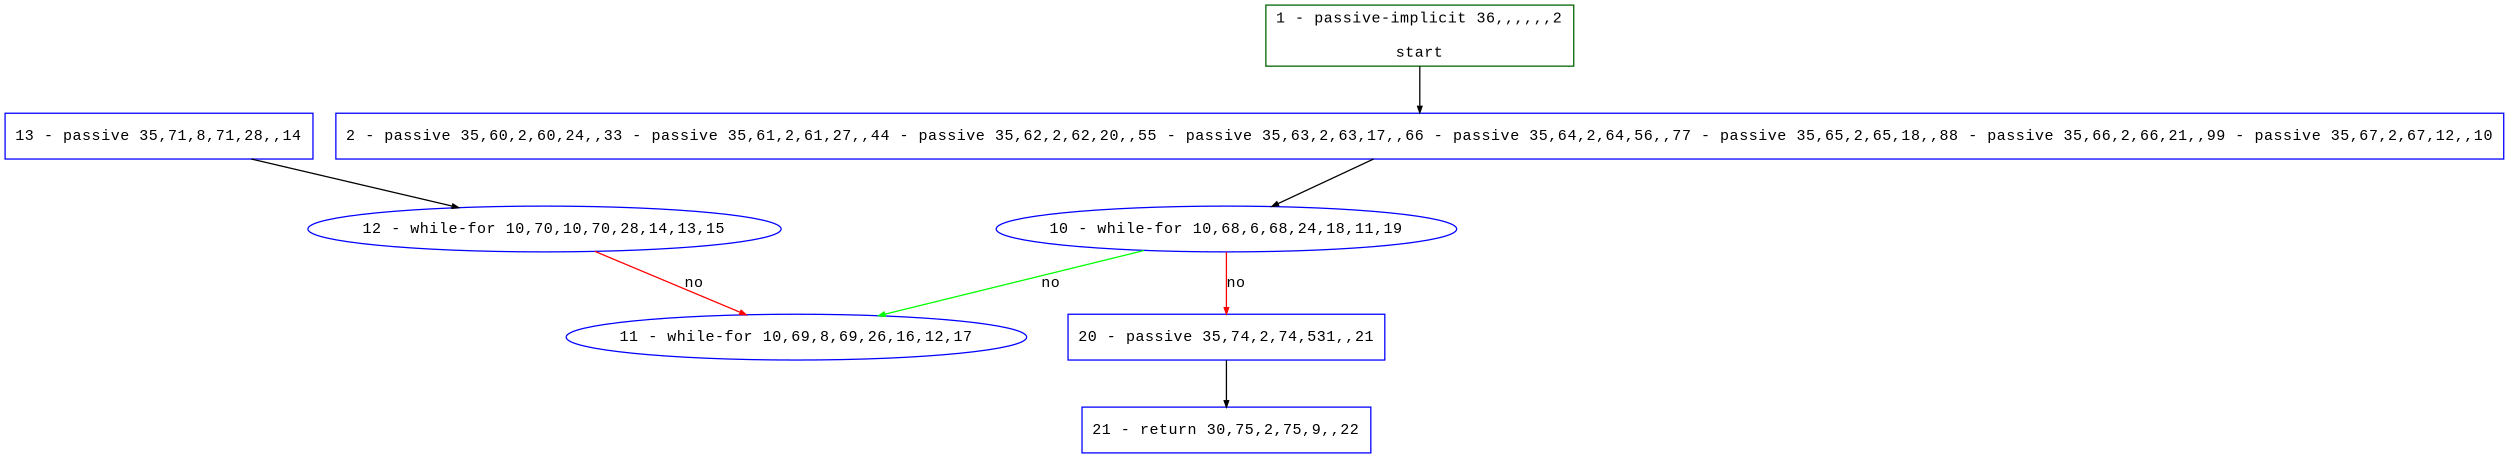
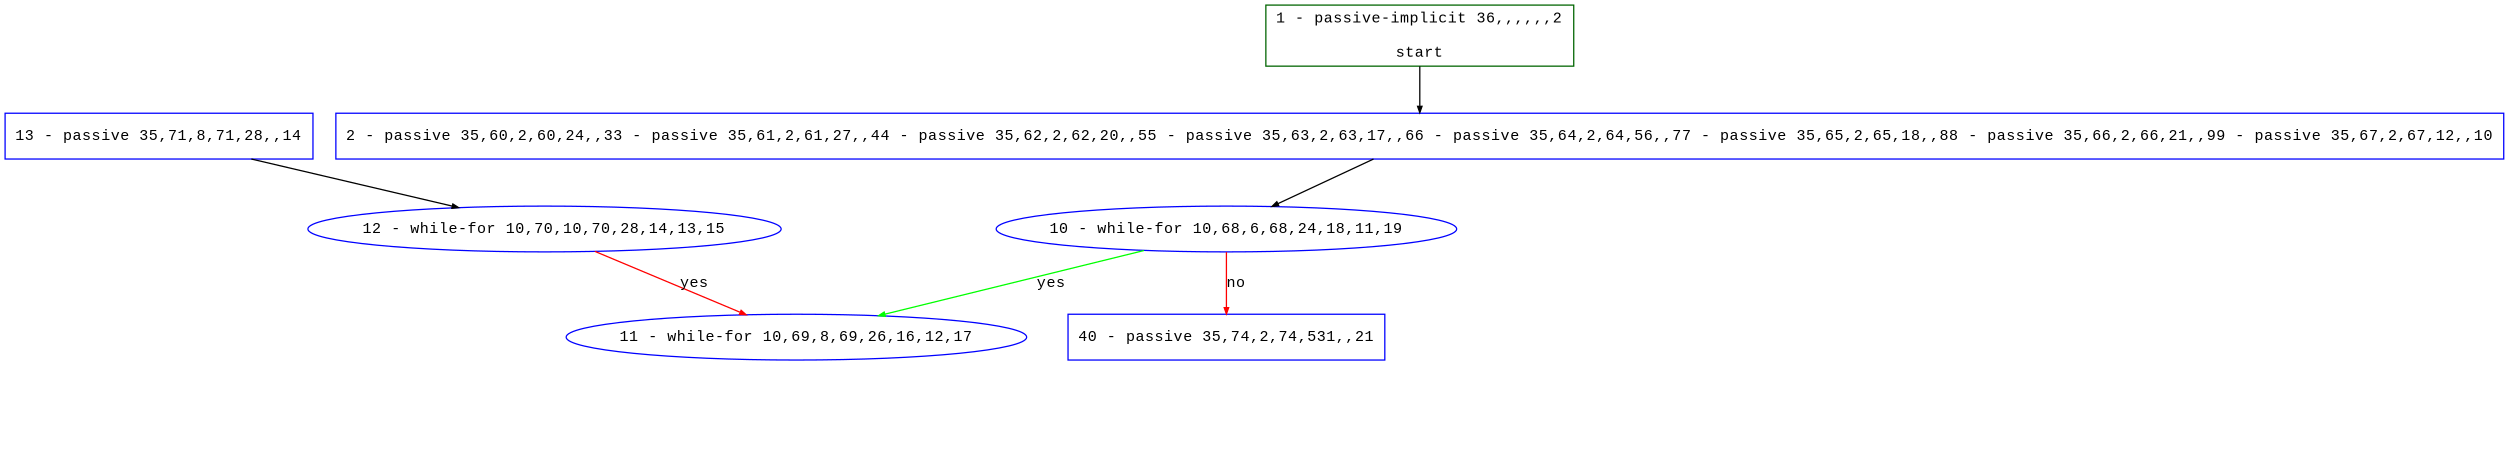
edge "12 - while-for 10,70,10,70,28,14,13,15" -> "11 - while-for 10,69,8,69,26,16,12,17": label "no" -> "yes"
edge "10 - while-for 10,68,6,68,24,18,11,19" -> "11 - while-for 10,69,8,69,26,16,12,17": label "no" -> "yes"
node "20 - passive 35,74,2,74,531,,21": label "20 - passive 35,74,2,74,531,,21" -> "40 - passive 35,74,2,74,531,,21"
node "21 - return 30,75,2,75,9,,22": removed
